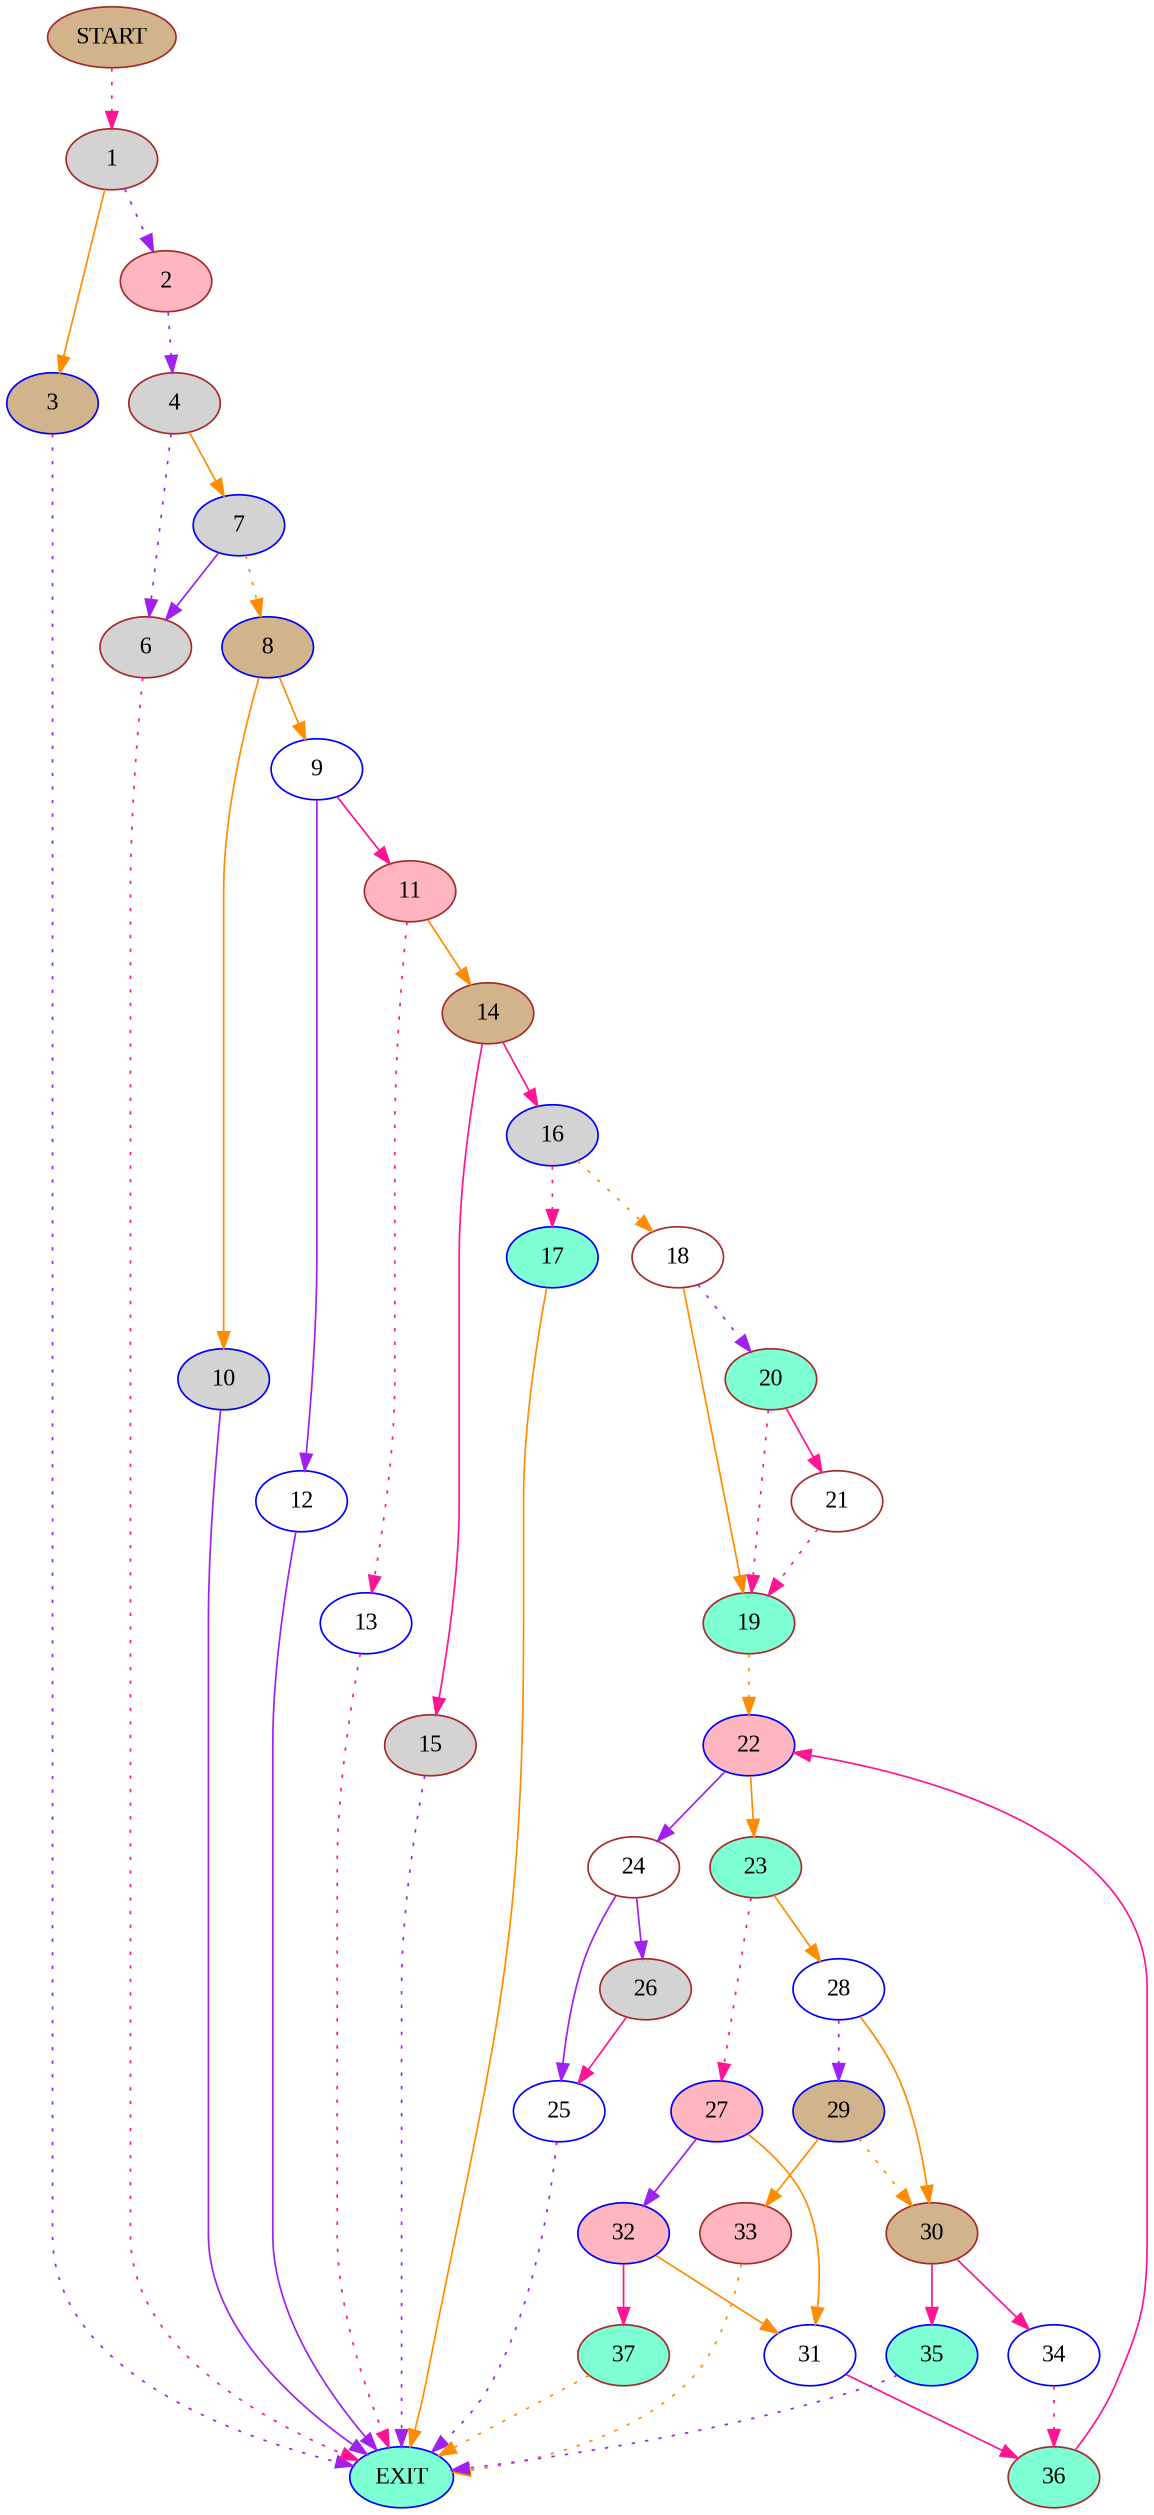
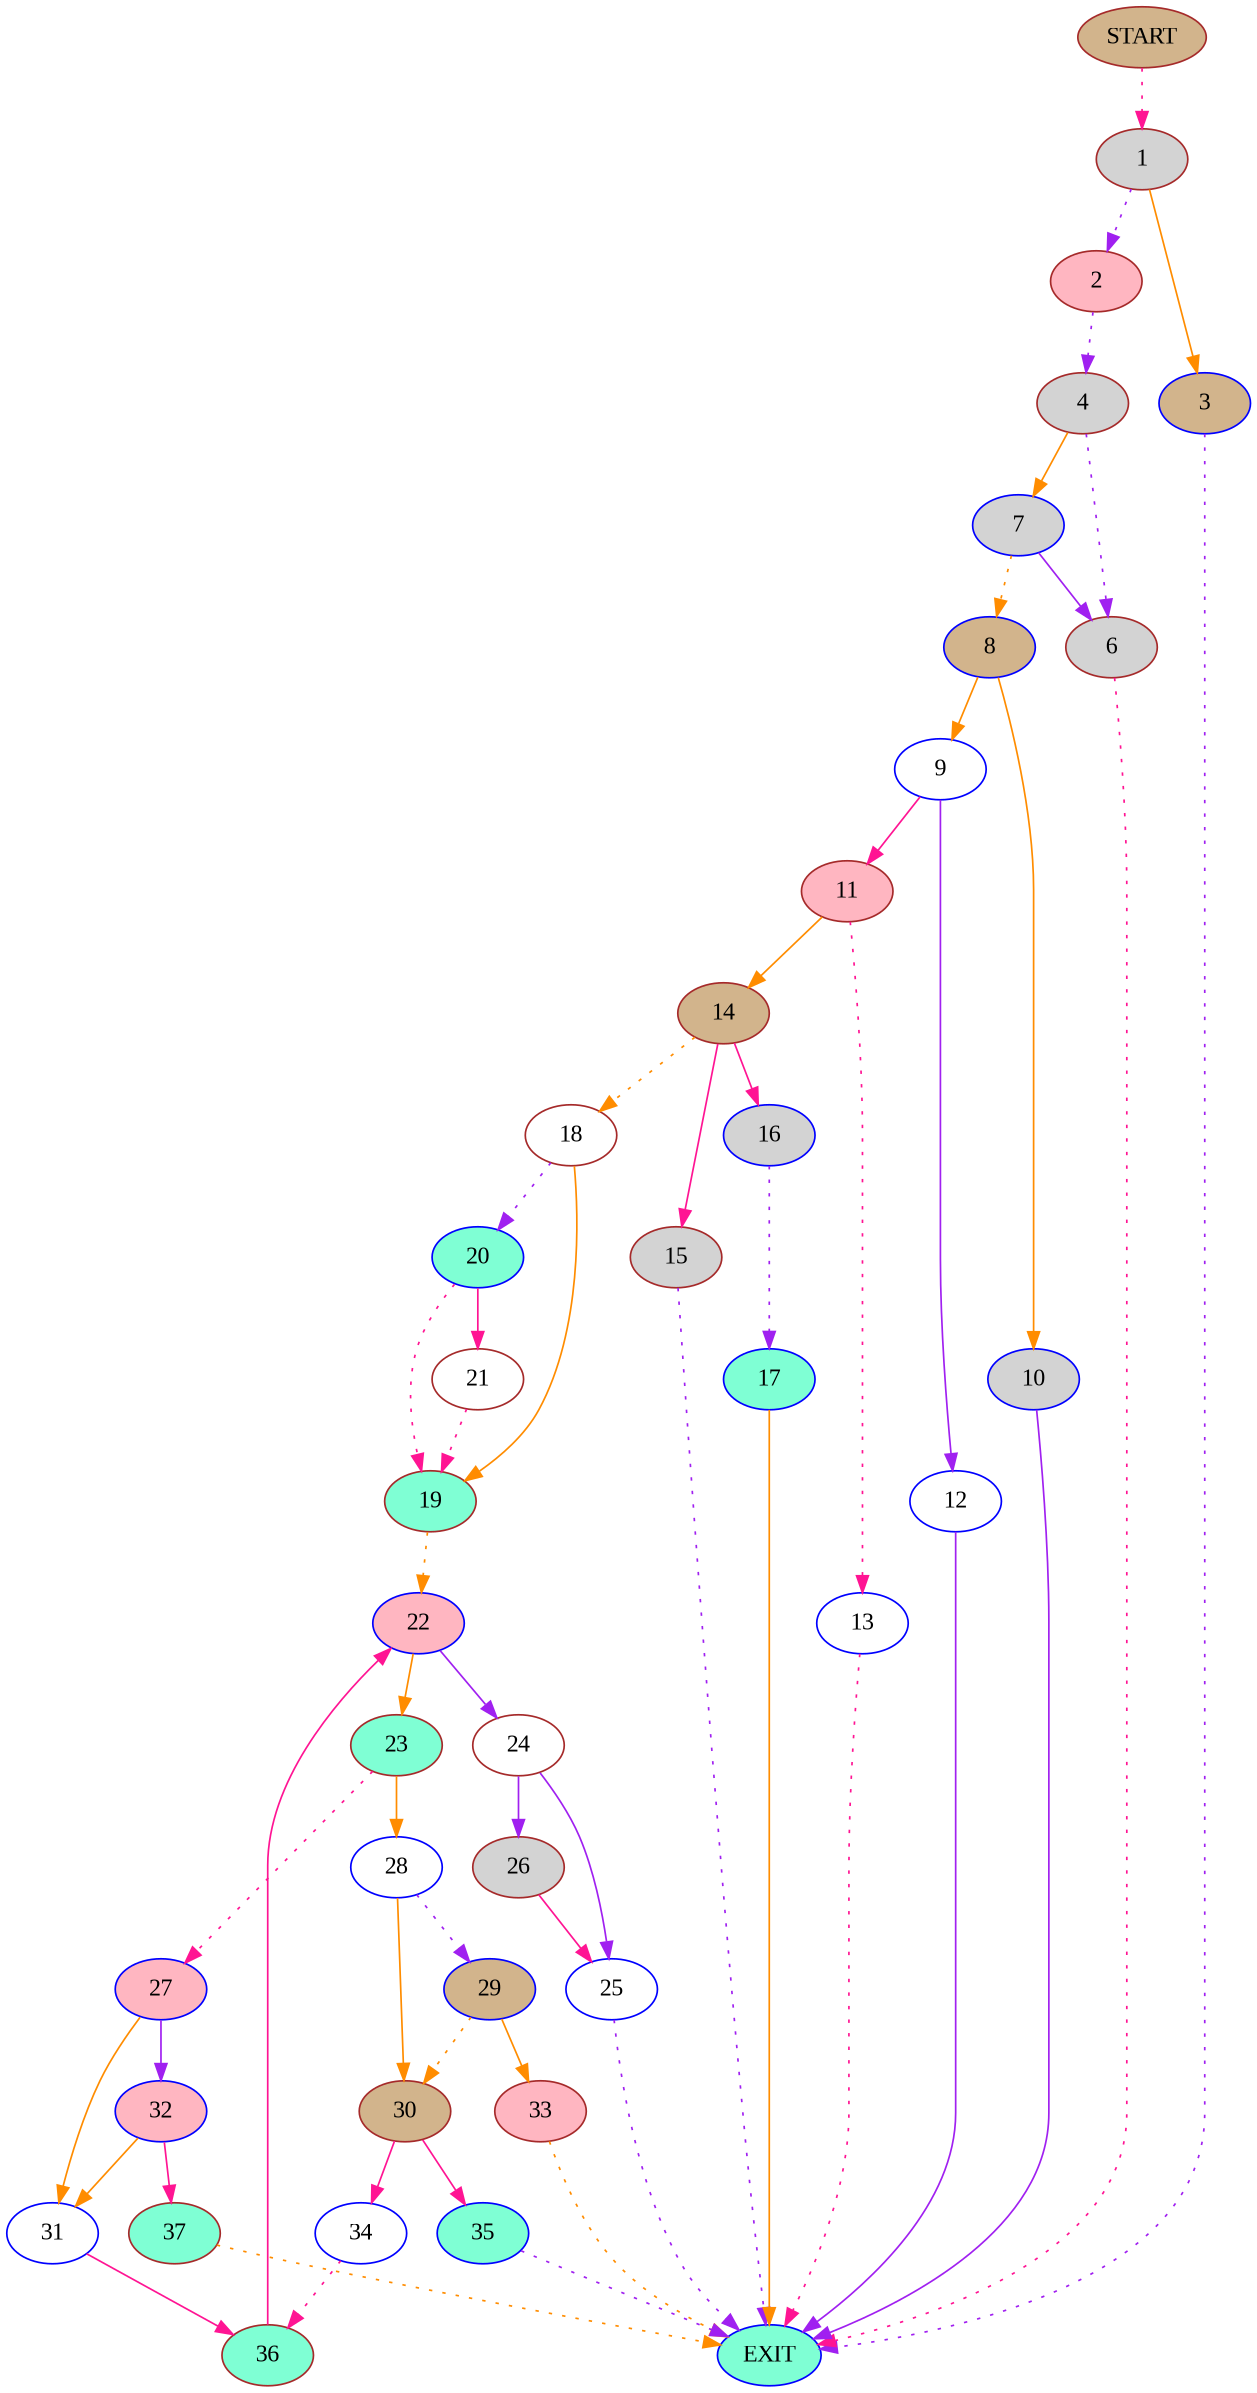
edge "16" -> "17": color deeppink -> purple
edge "16" -> "18": now "14" -> "18"
node "20": color brown -> blue
